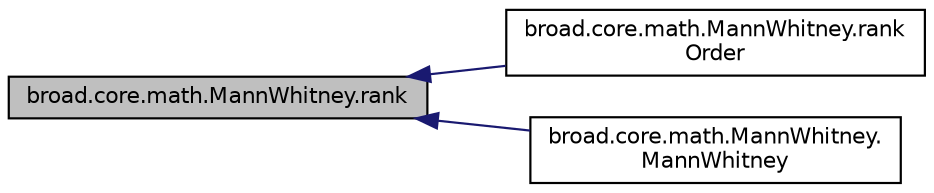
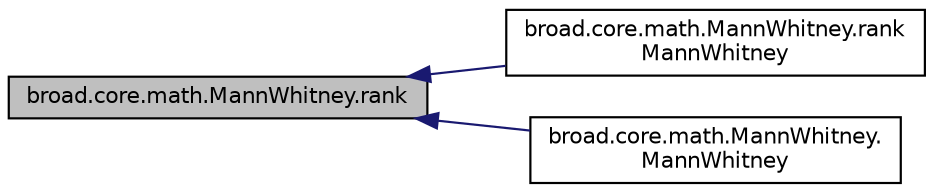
node "broad.core.math.MannWhitney.rank Order": label "broad.core.math.MannWhitney.rank Order" -> "broad.core.math.MannWhitney.rank MannWhitney"
